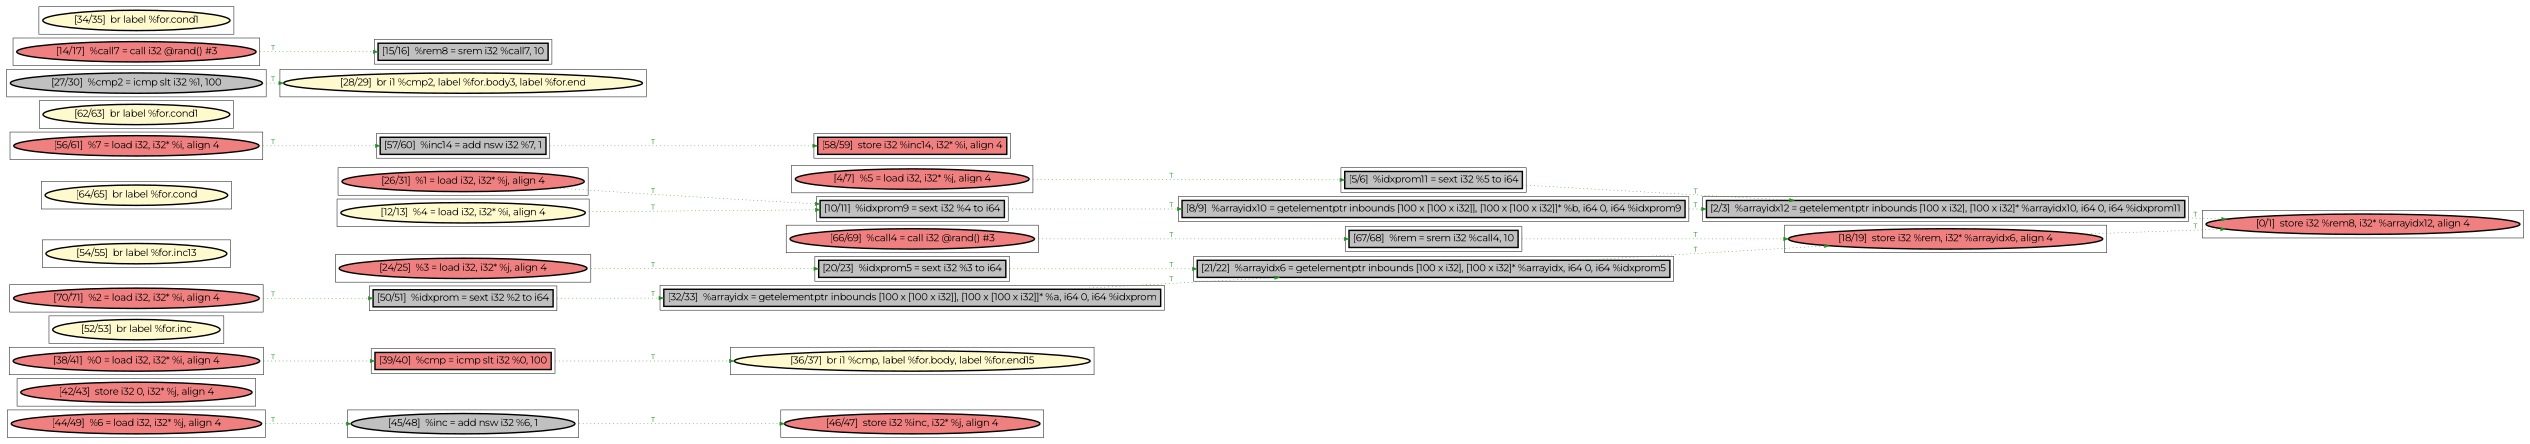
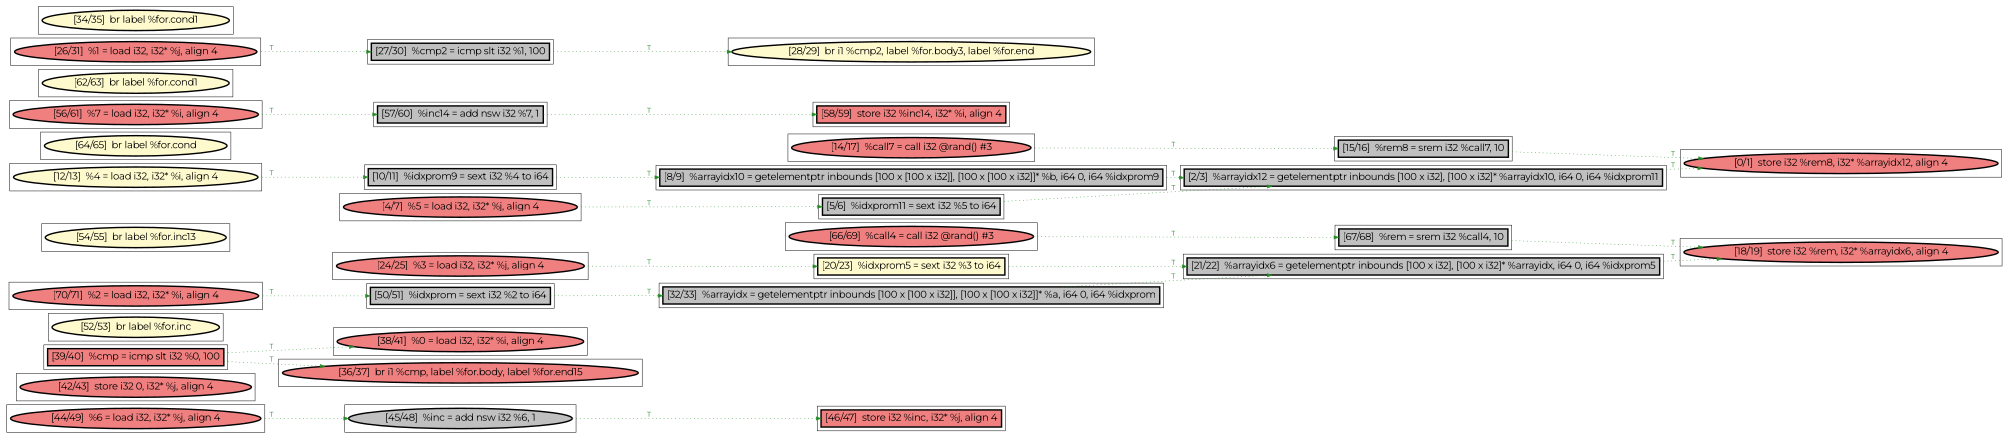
node "[27/30]  %cmp2 = icmp slt i32 %1, 100": shape ellipse -> box
edge "[26/31]  %1 = load i32, i32* %j, align 4" -> "[10/11]  %idxprom9 = sext i32 %4 to i64": now "[26/31]  %1 = load i32, i32* %j, align 4" -> "[27/30]  %cmp2 = icmp slt i32 %1, 100"
edge "[18/19]  store i32 %rem, i32* %arrayidx6, align 4" -> "[0/1]  store i32 %rem8, i32* %arrayidx12, align 4": now "[15/16]  %rem8 = srem i32 %call7, 10" -> "[0/1]  store i32 %rem8, i32* %arrayidx12, align 4"
node "[20/23]  %idxprom5 = sext i32 %3 to i64": fillcolor grey -> lemonchiffon
edge "[38/41]  %0 = load i32, i32* %i, align 4" -> "[39/40]  %cmp = icmp slt i32 %0, 100": reversed
node "[36/37]  br i1 %cmp, label %for.body, label %for.end15": fillcolor lemonchiffon -> lightcoral
node "[46/47]  store i32 %inc, i32* %j, align 4": shape ellipse -> box
